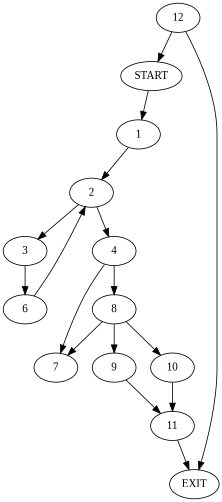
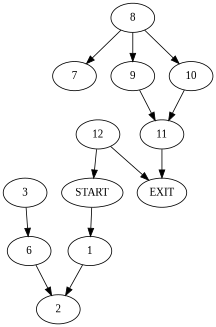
edge "2" -> "3": removed
node "4": removed
